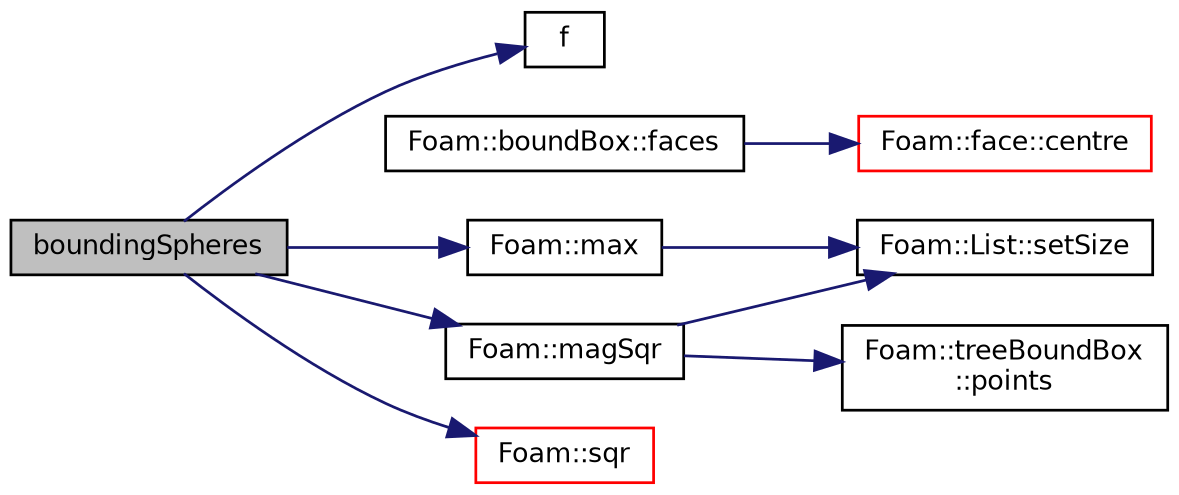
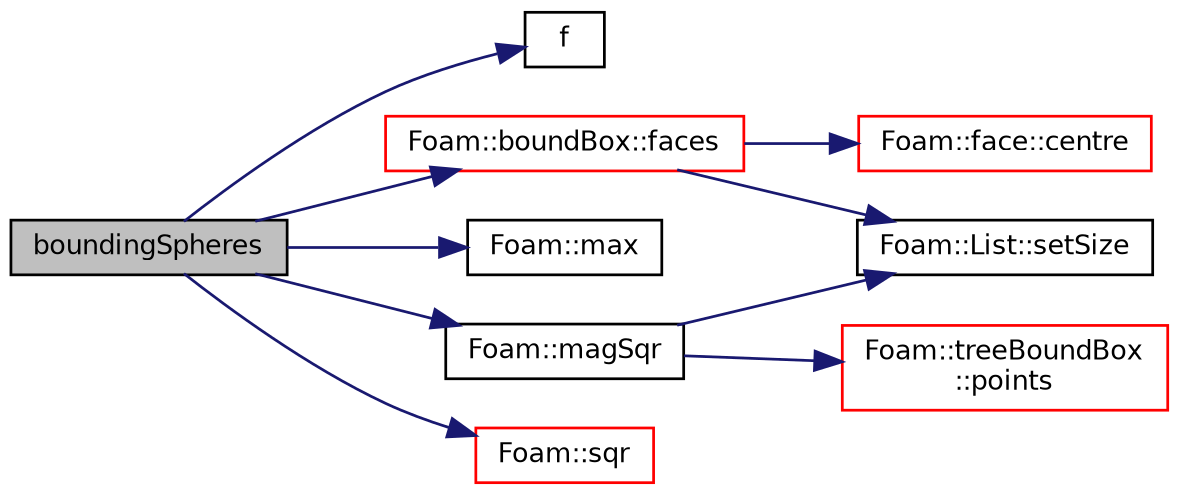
node "Foam::boundBox::faces": color black -> red
edge "boundingSpheres" -> "Foam::boundBox::faces": added
edge "Foam::max" -> "Foam::List::setSize": now "Foam::boundBox::faces" -> "Foam::List::setSize"
node "Foam::treeBoundBox ::points": color black -> red
